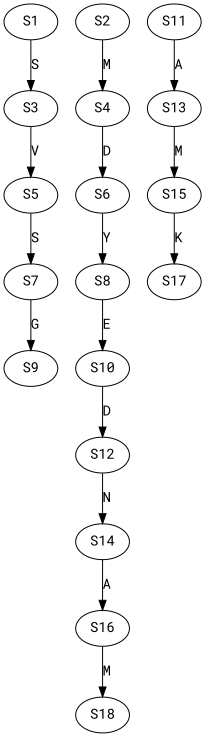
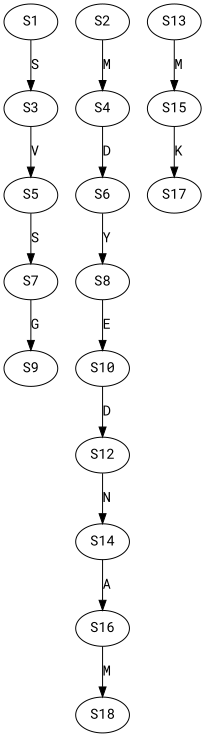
node "S11": removed
